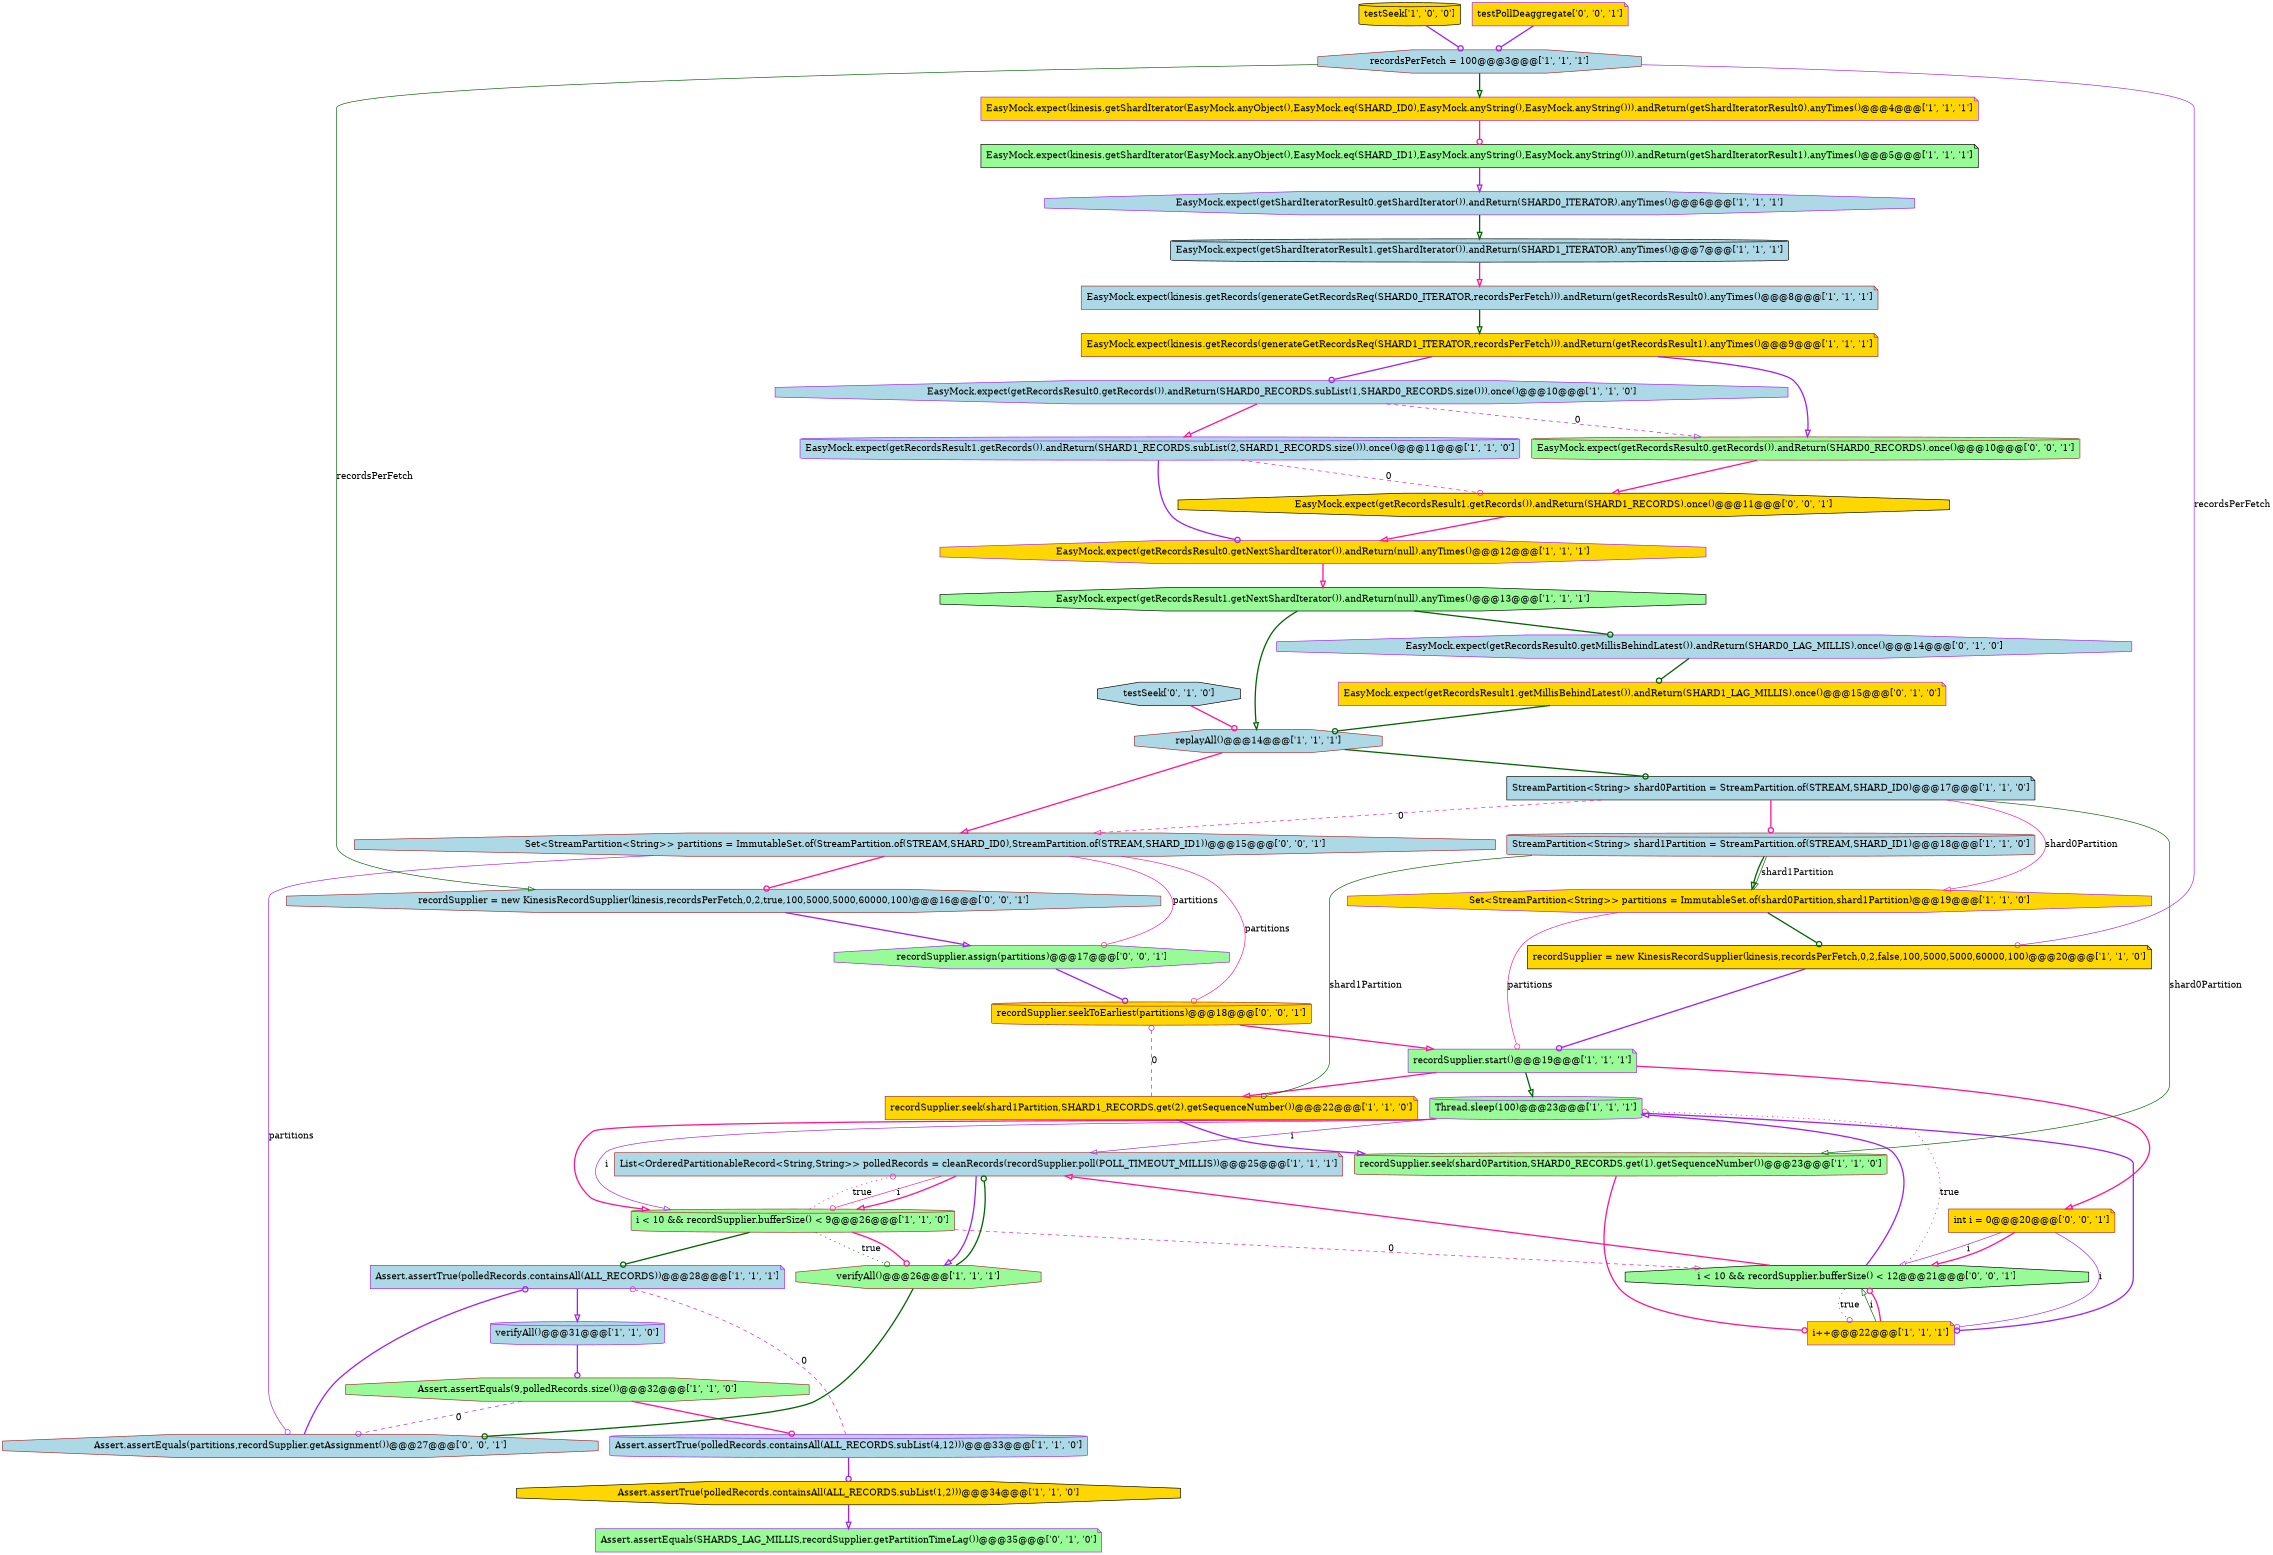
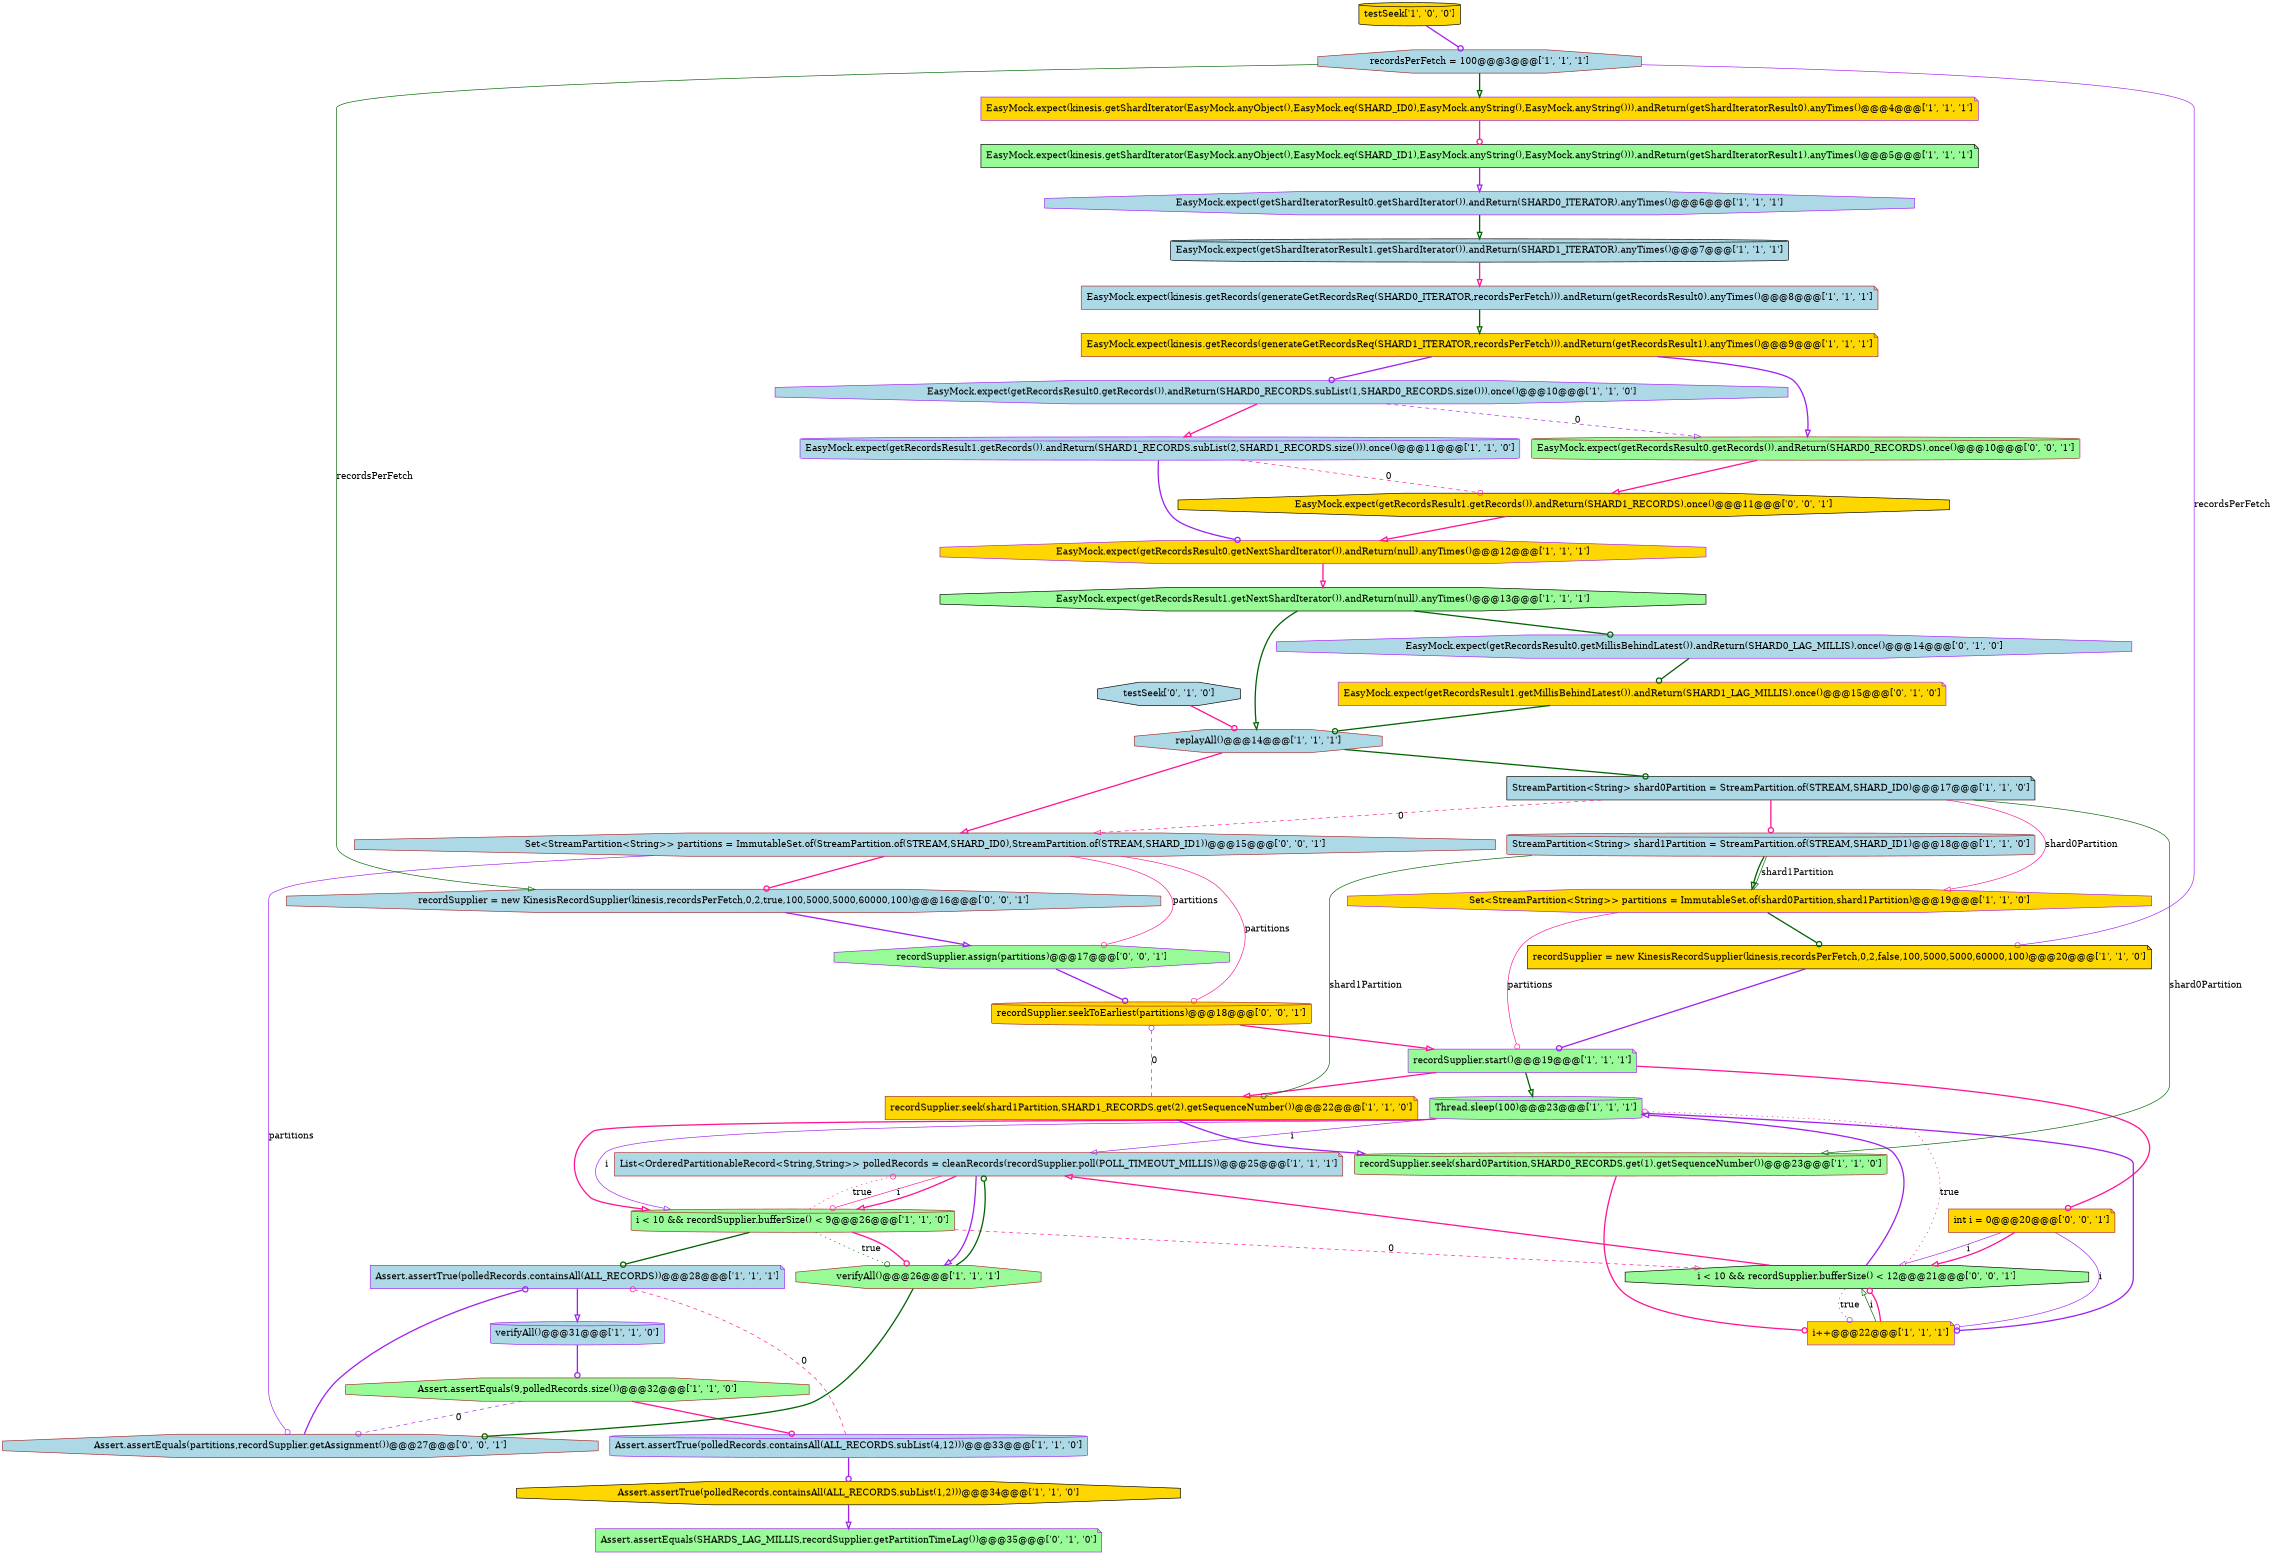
node "testPollDeaggregate['0', '0', '1']": removed
edge "recordSupplier.start()@@@19@@@['1', '1', '1']" -> "int i = 0@@@20@@@['0', '0', '1']": arrowhead onormal -> odot
